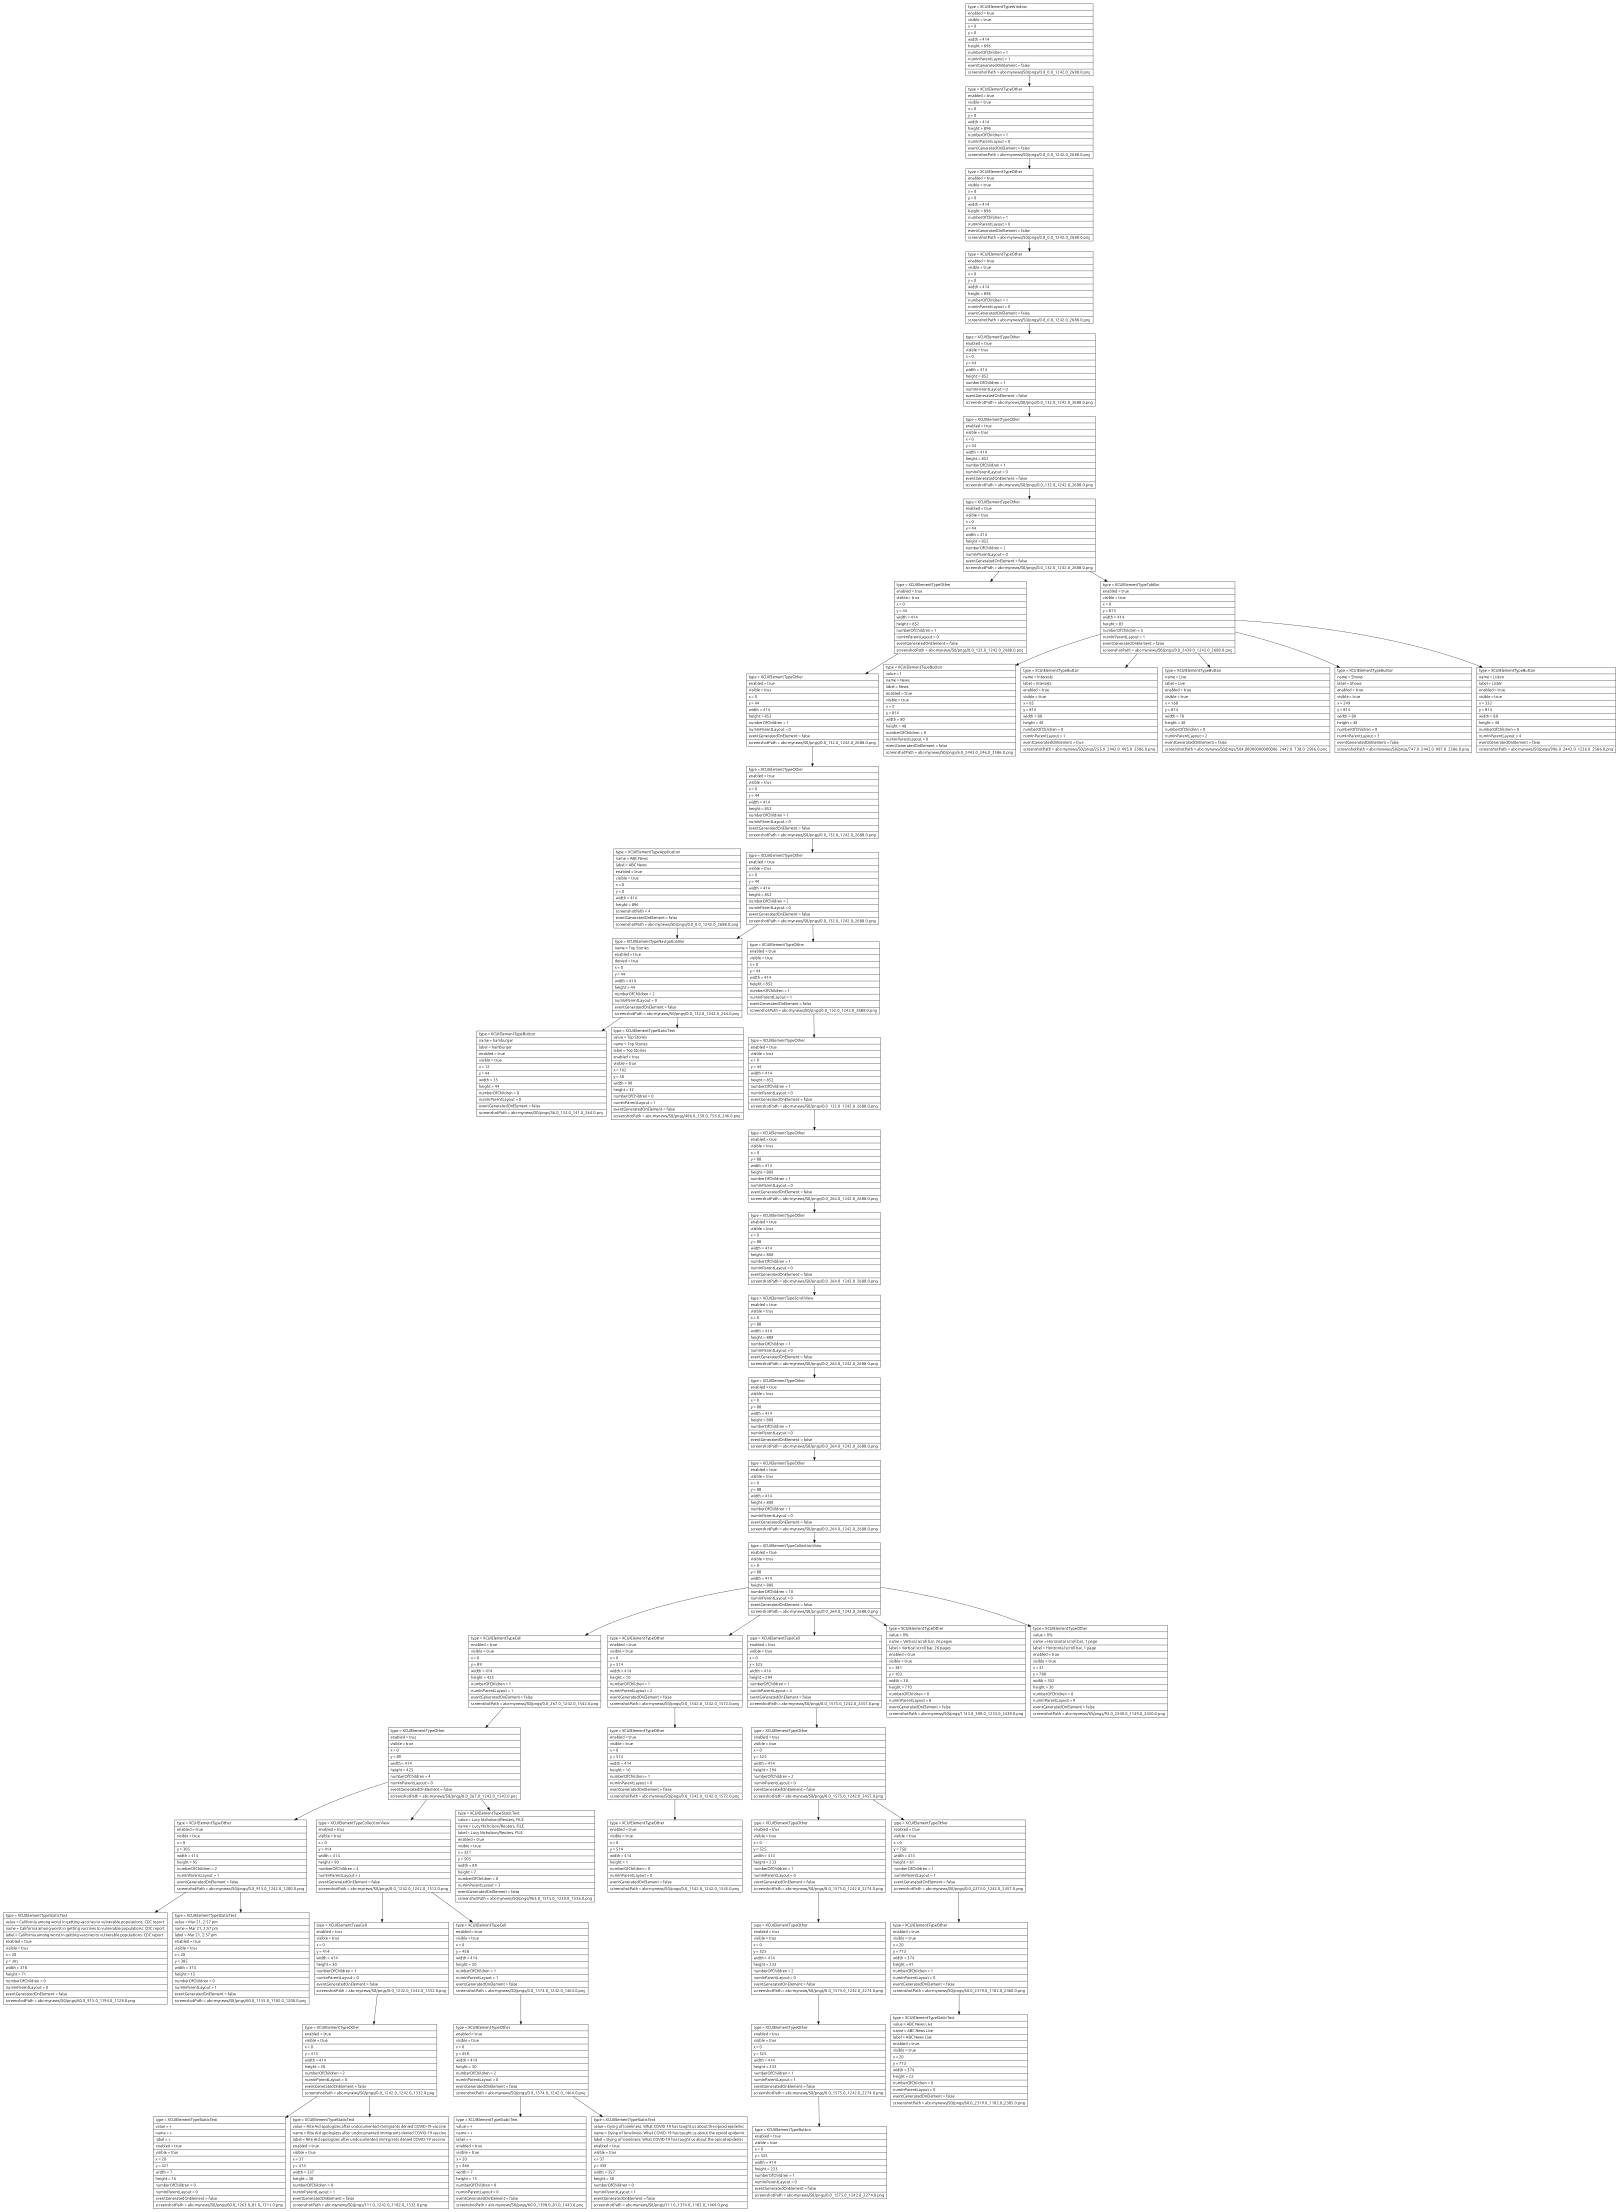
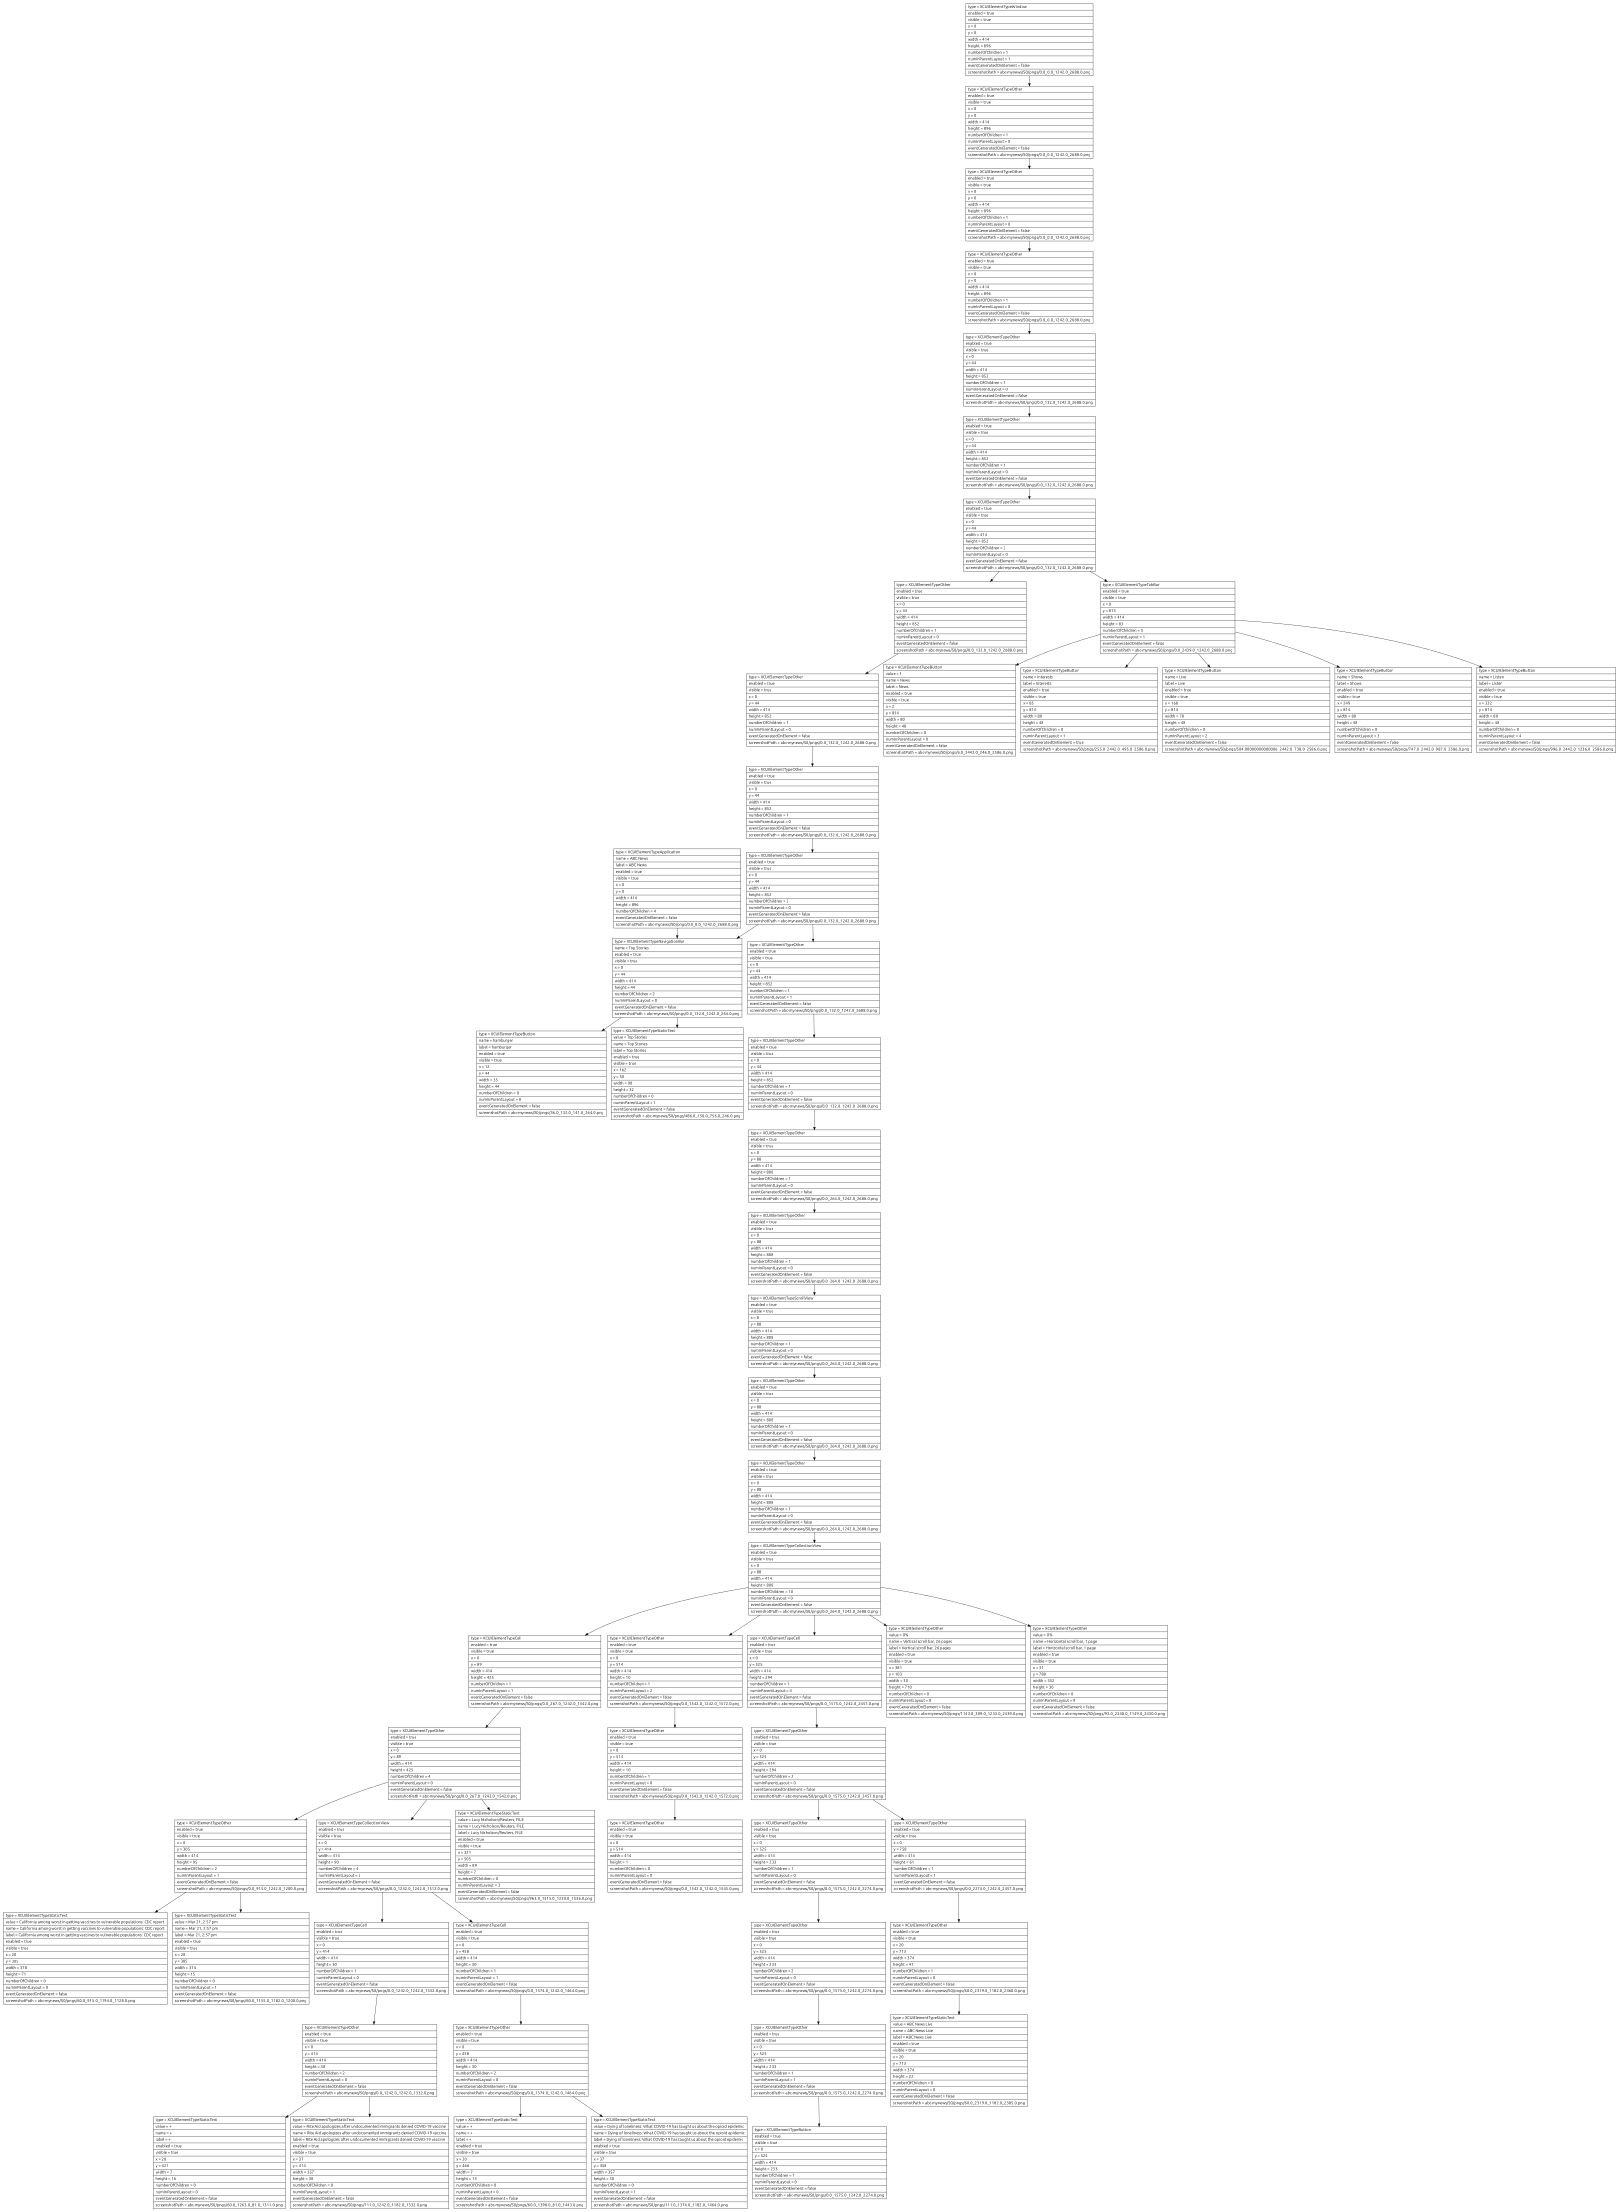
node "type = XCUIElementTypeApplication": text "screenshotPath = 4" -> "numberOfChildren = 4"
node "type = XCUIElementTypeNavigationBar": text "denied = true" -> "visible = true"
